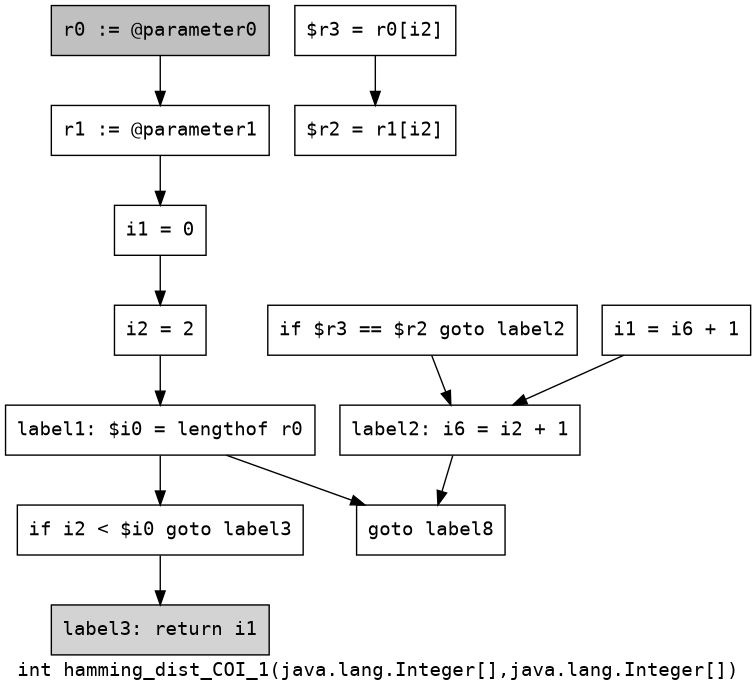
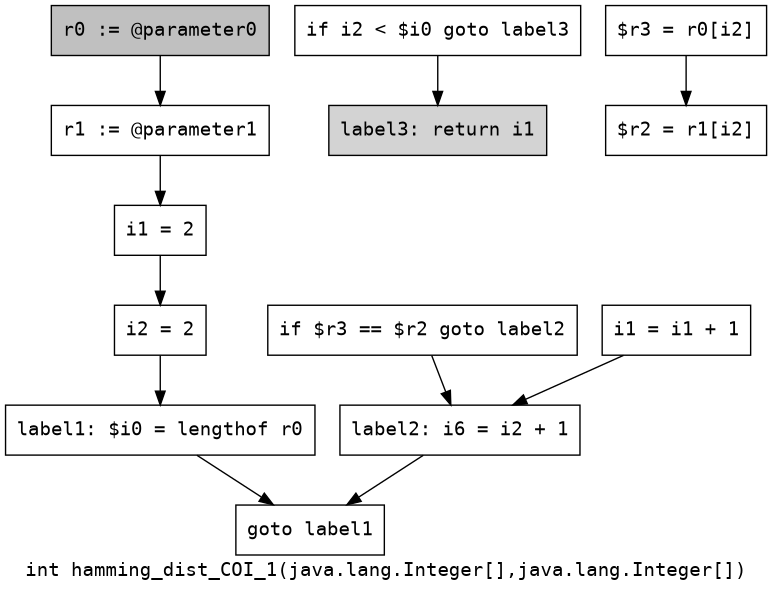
node "i1 = 0": label "i1 = 0" -> "i1 = 2"
node "i1 = i6 + 1": label "i1 = i6 + 1" -> "i1 = i1 + 1"
edge "label1: $i0 = lengthof r0" -> "if i2 < $i0 goto label3": removed
node "goto label8": label "goto label8" -> "goto label1"
